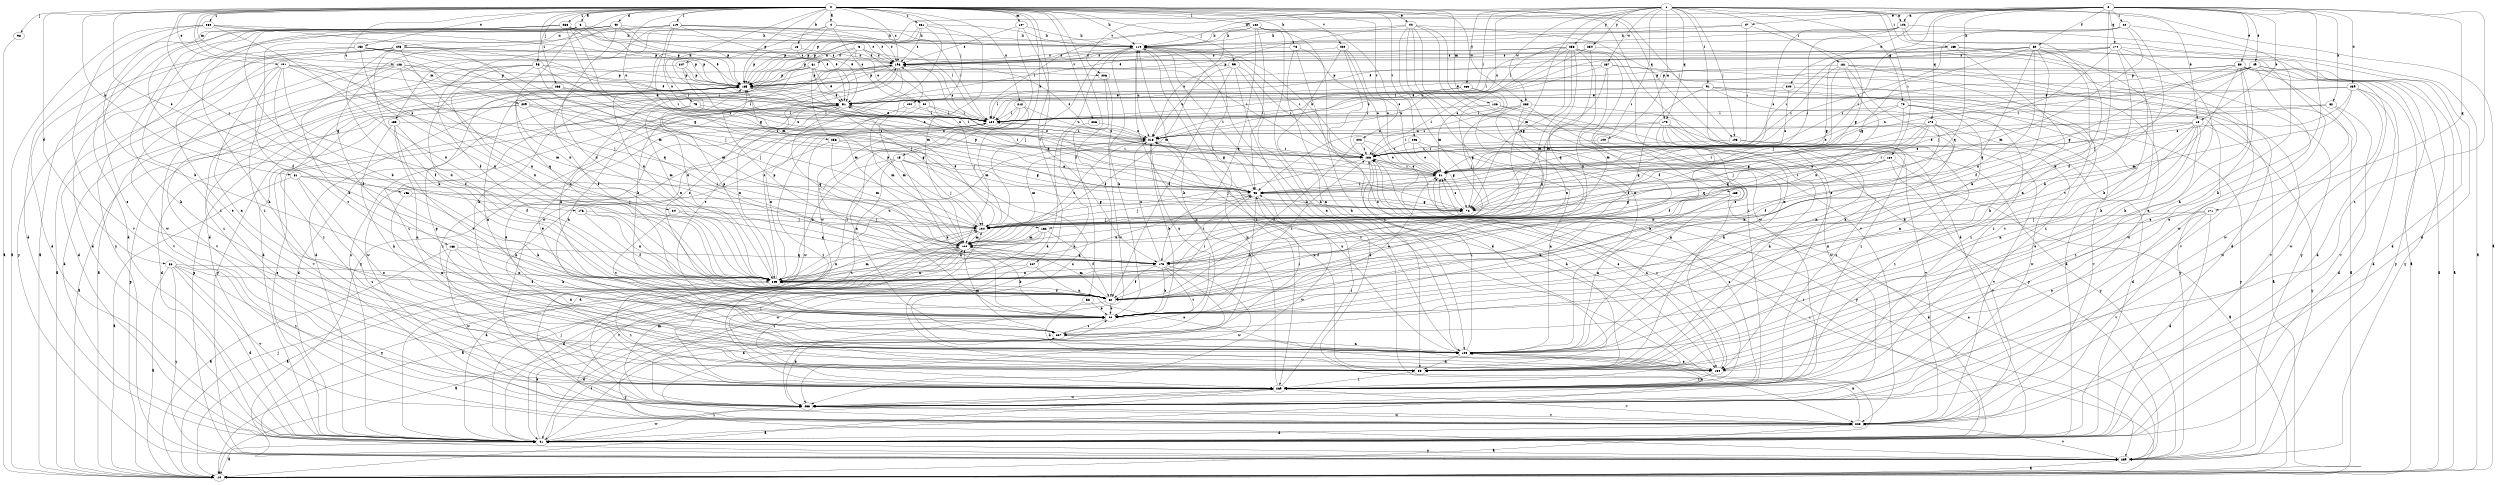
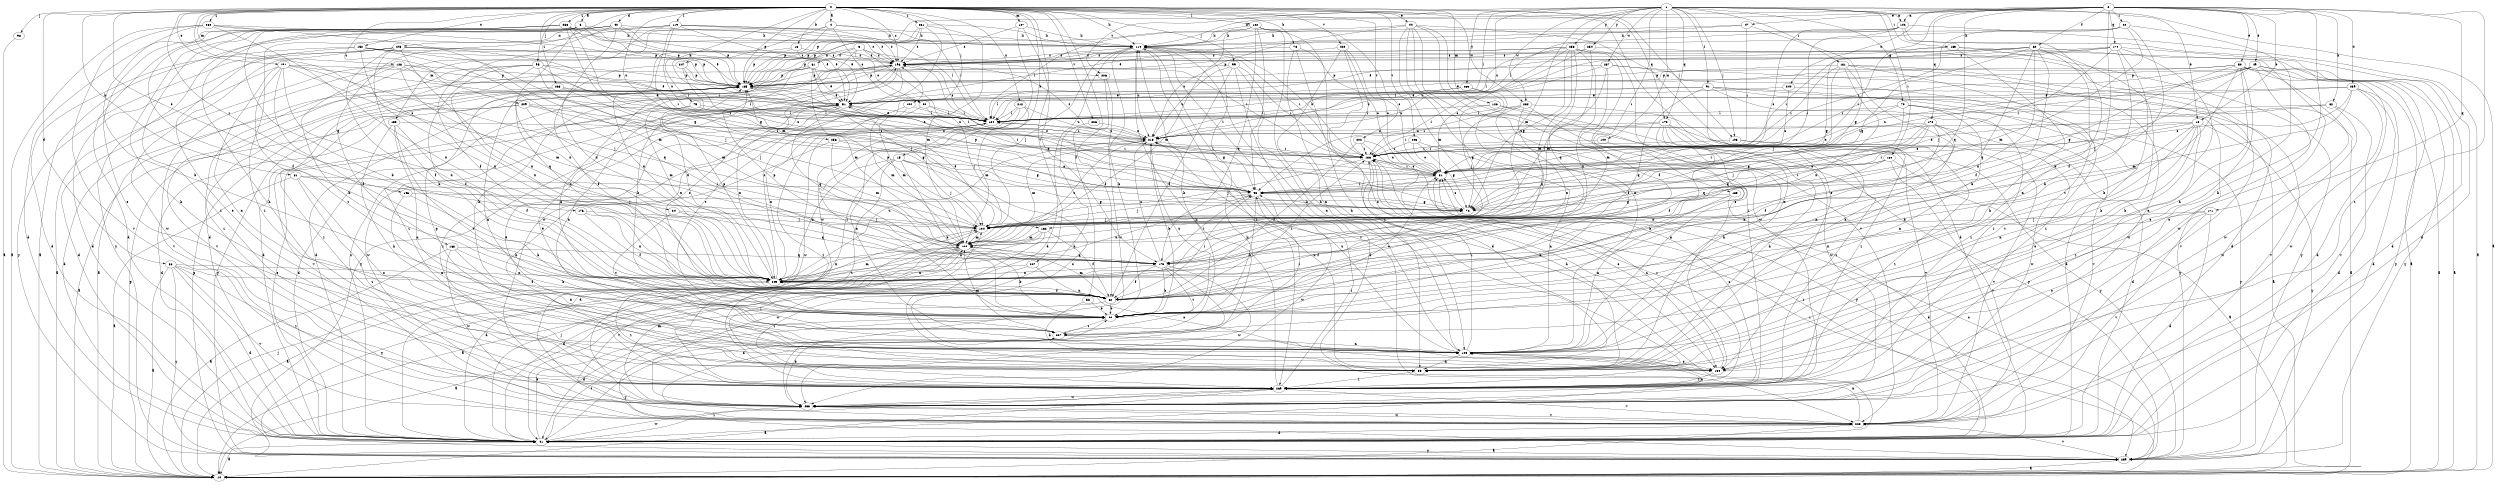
node "22": label "22" -> "92"
